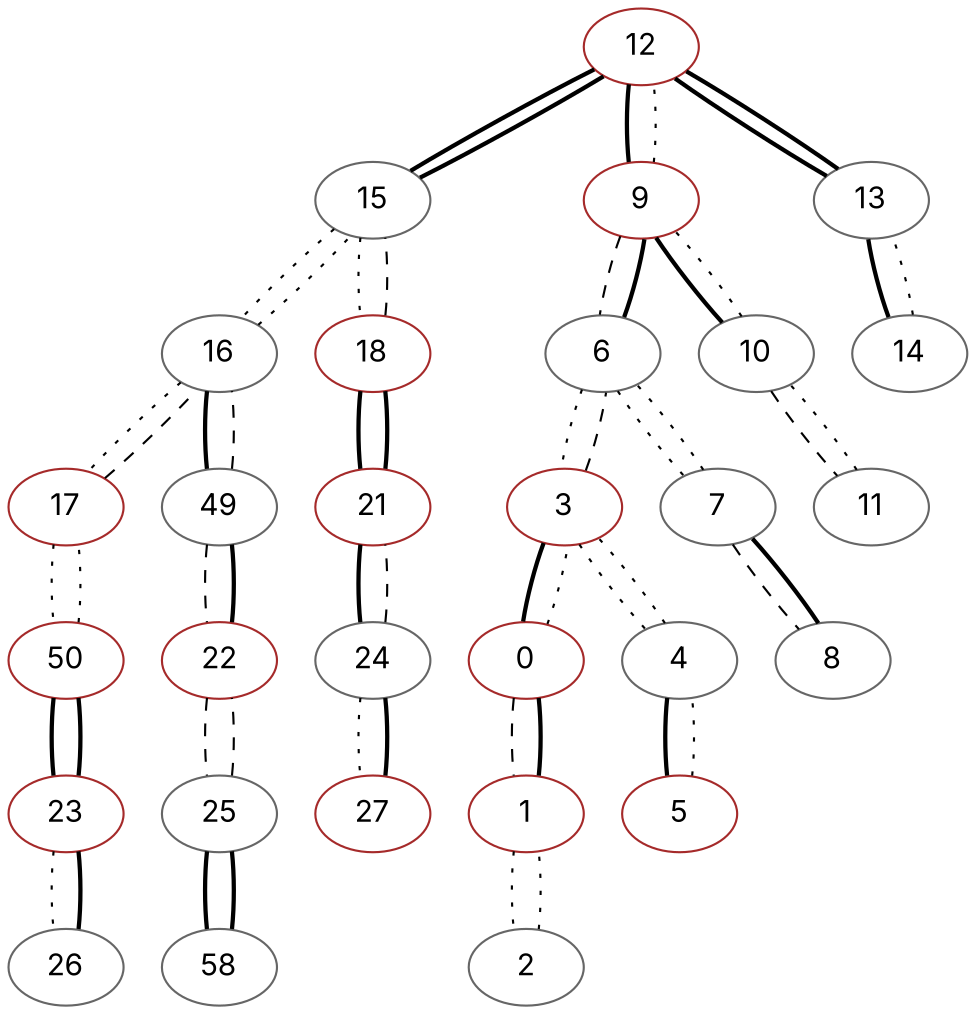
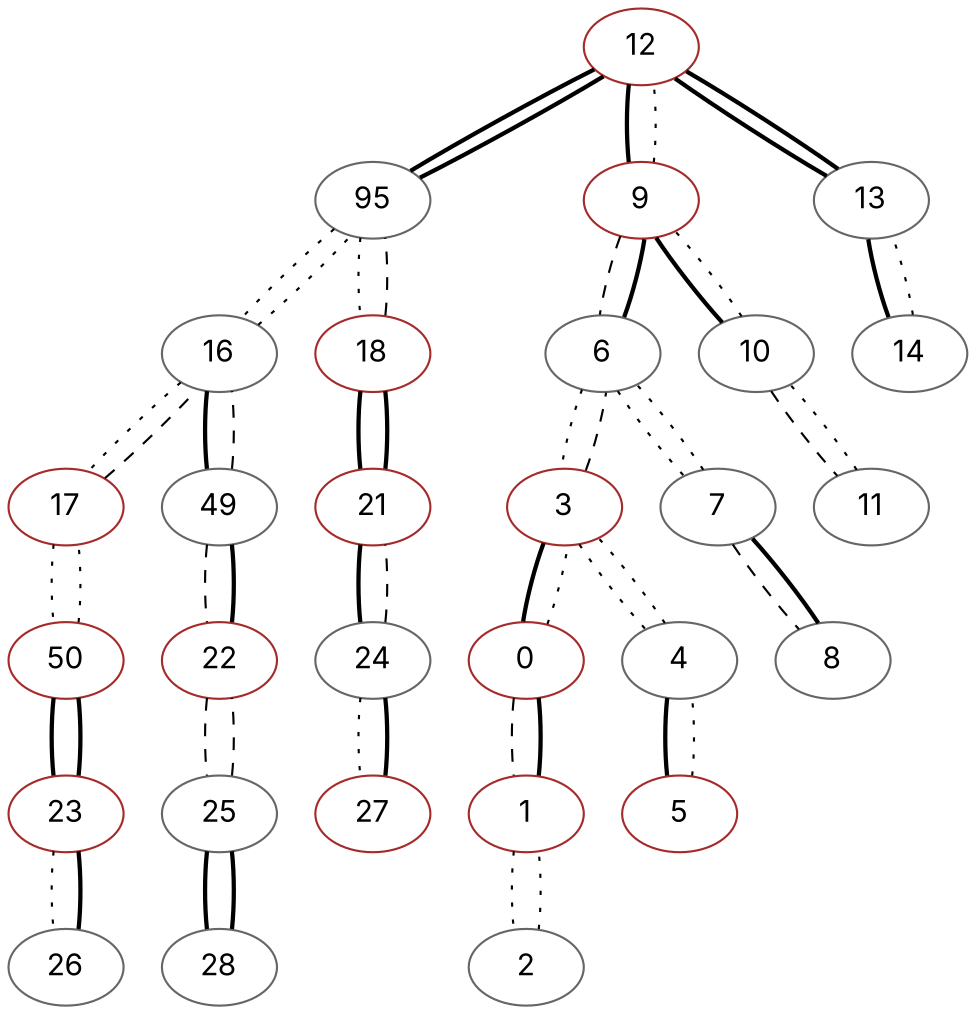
node "15": label "15" -> "95"
node "58": label "58" -> "28"
